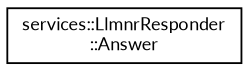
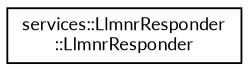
node "services::LlmnrResponder ::Answer": label "services::LlmnrResponder ::Answer" -> "services::LlmnrResponder ::LlmnrResponder"
